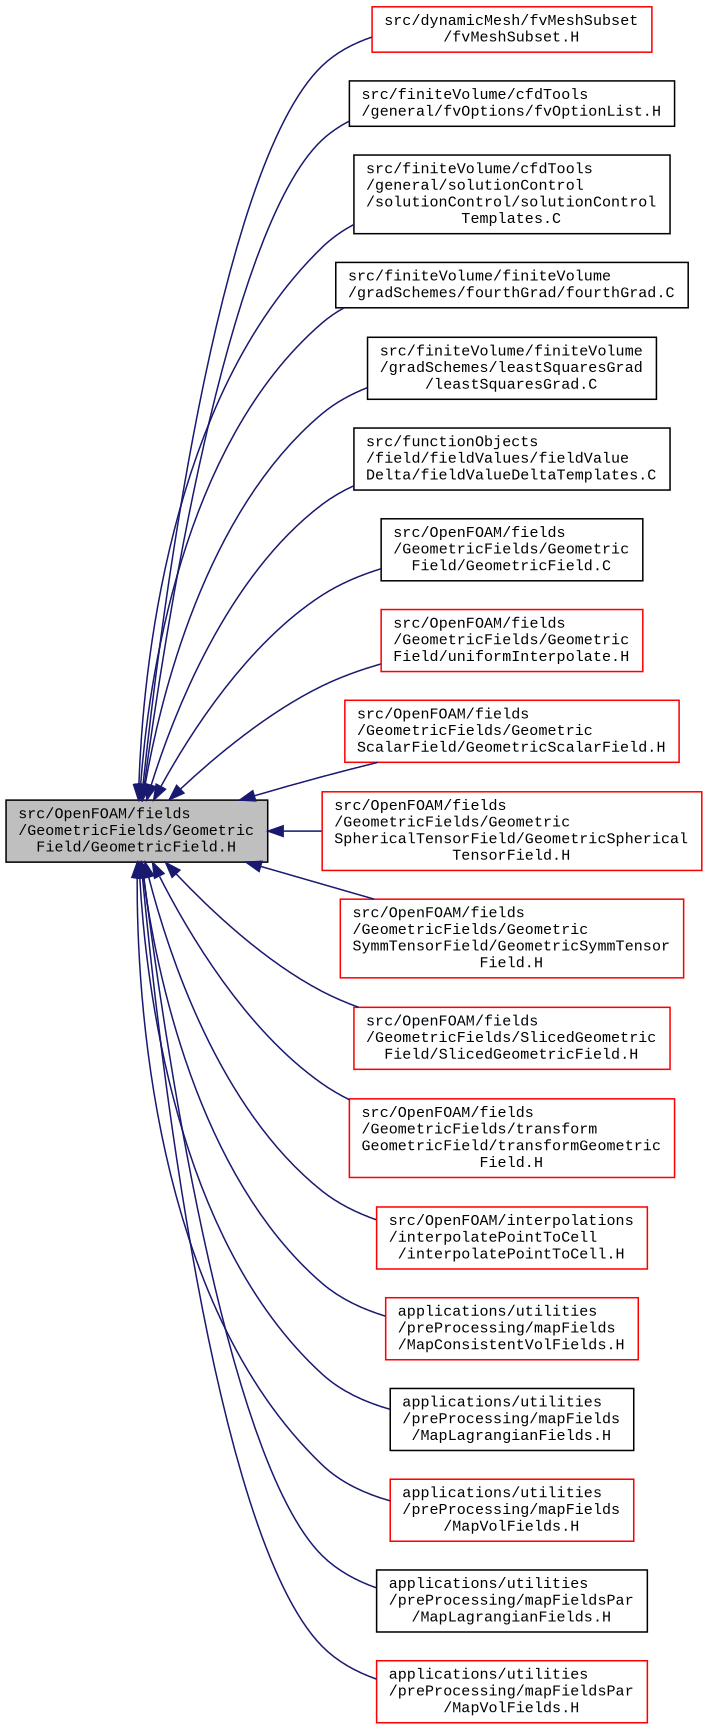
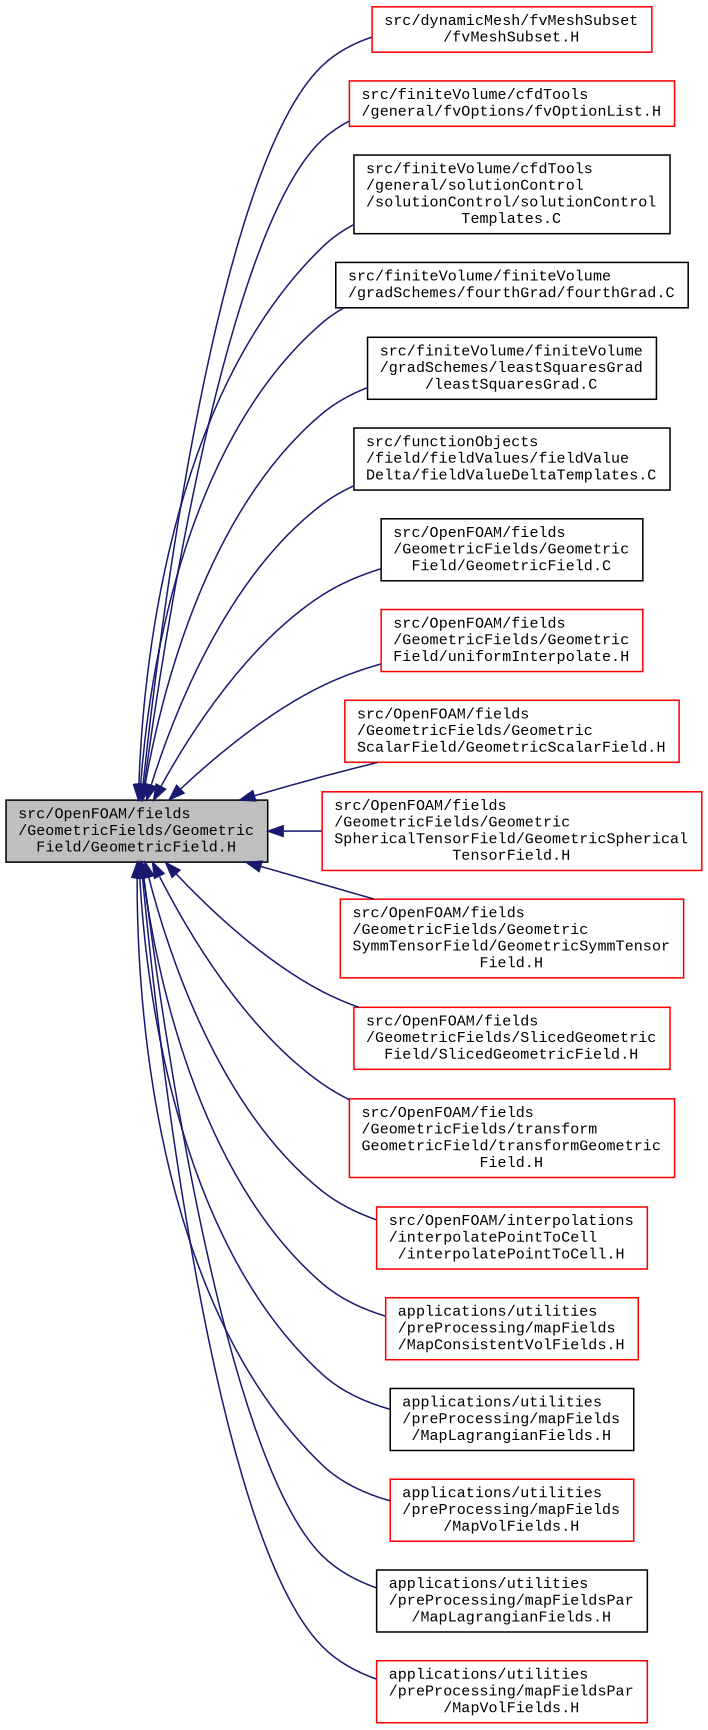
node "src/finiteVolume/cfdTools /general/fvOptions/fvOptionList.H": color black -> red
